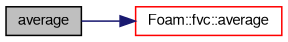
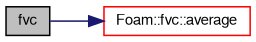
node "average": label "average" -> "fvc"
